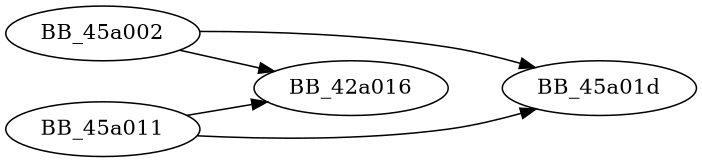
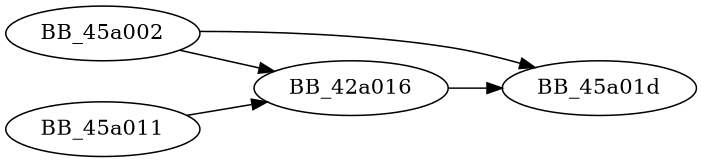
edge "BB_45a011" -> "BB_45a01d": now "BB_42a016" -> "BB_45a01d"
